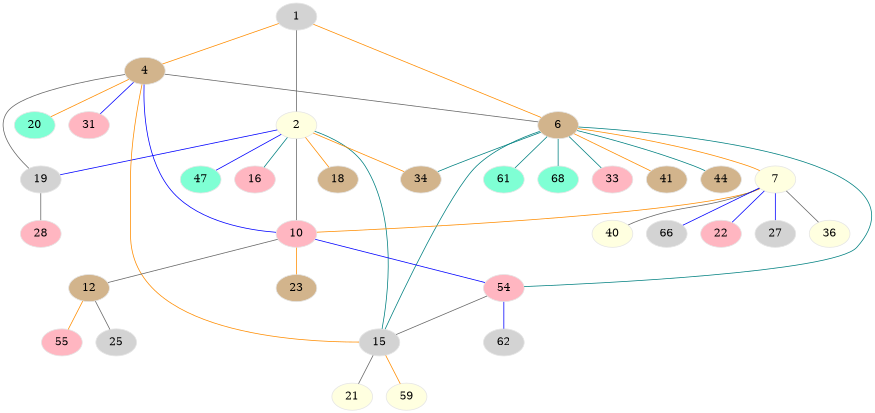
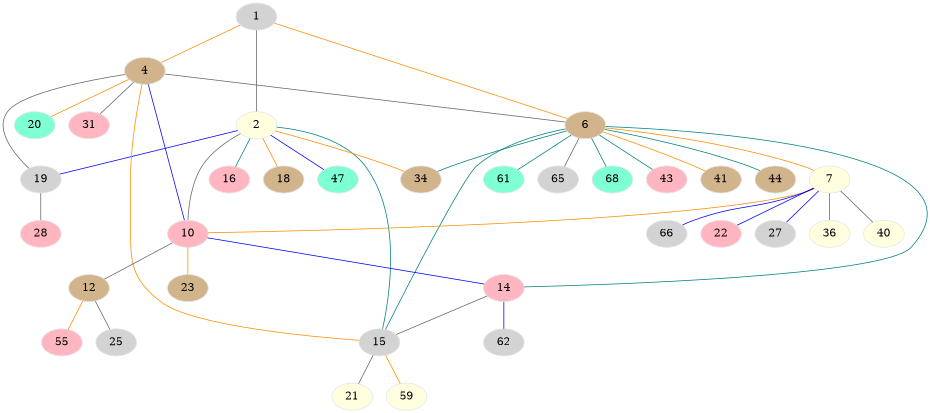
edge "4" -- "31": color blue -> gray40
node "65": added
node "33": label "33" -> "43"
node "54": label "54" -> "14"
